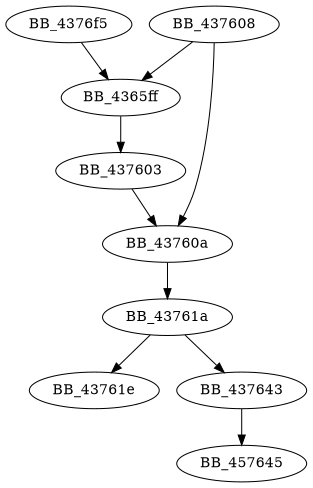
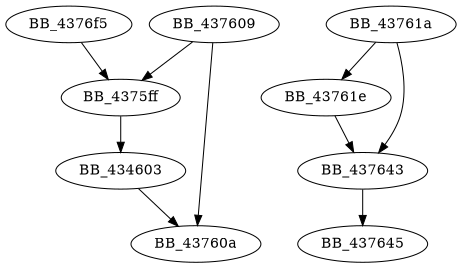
node "BB_437608": label "BB_437608" -> "BB_437609"
node "BB_4365ff": label "BB_4365ff" -> "BB_4375ff"
edge "BB_43761e" -> "BB_437643": added
node "BB_437603": label "BB_437603" -> "BB_434603"
edge "BB_43760a" -> "BB_43761a": removed
node "BB_457645": label "BB_457645" -> "BB_437645"
